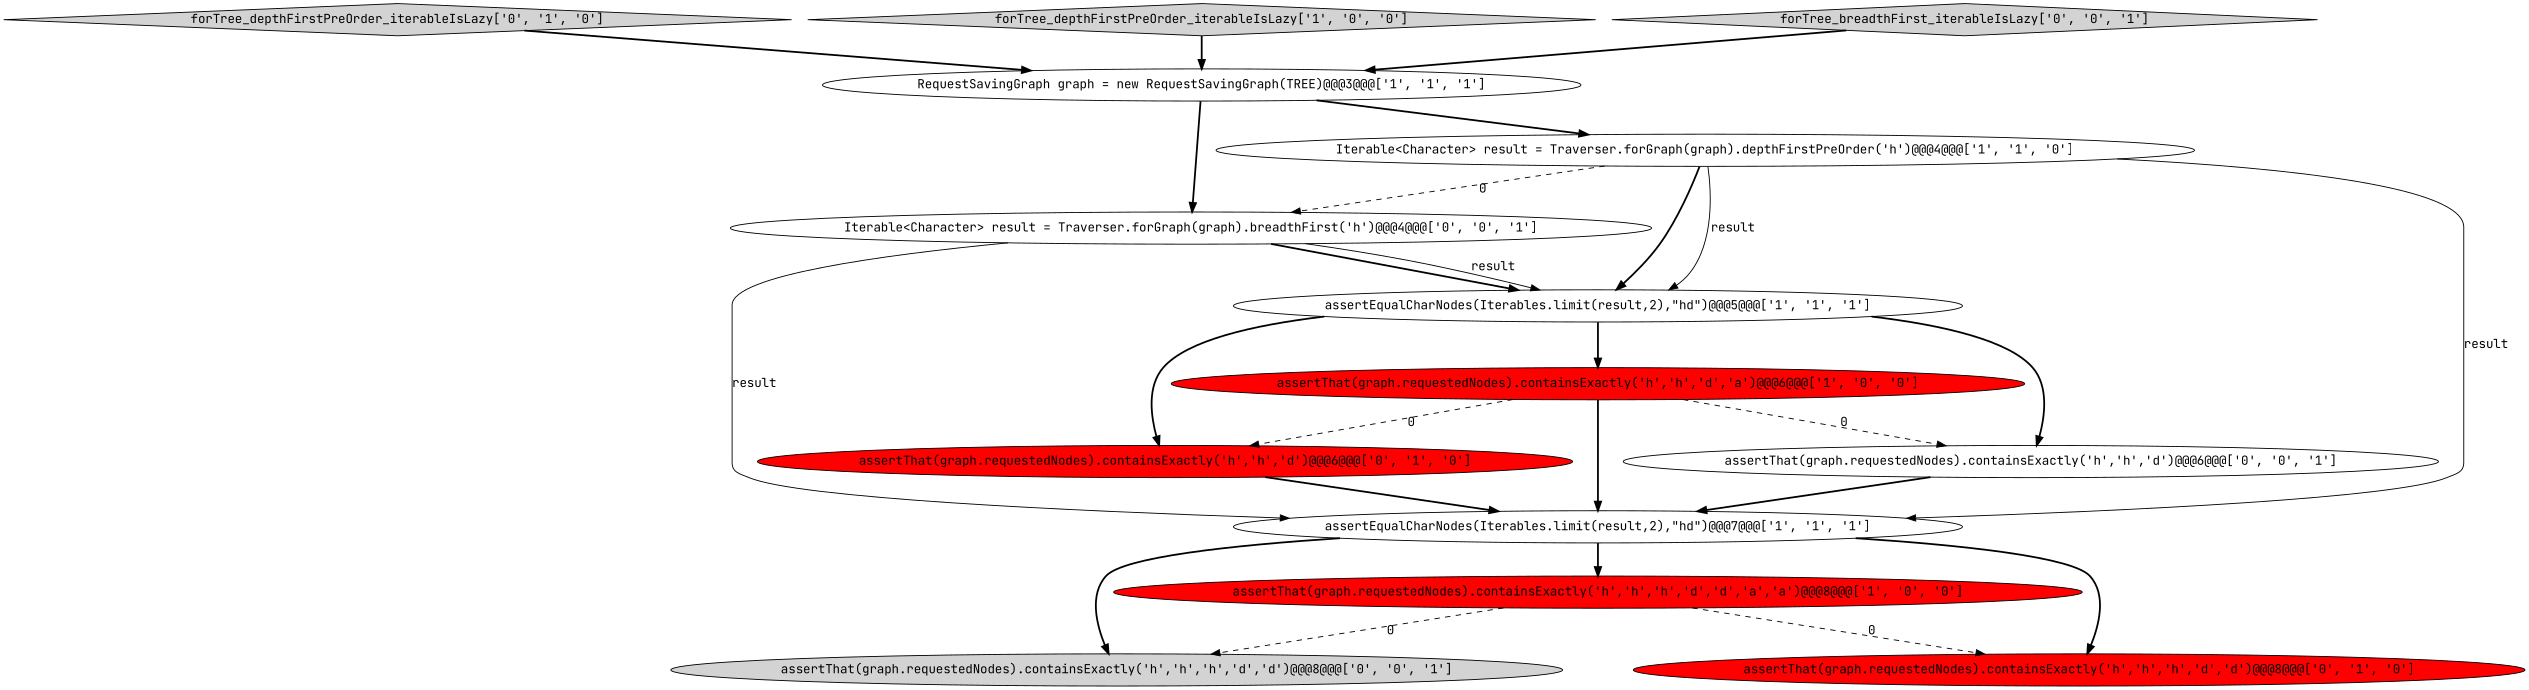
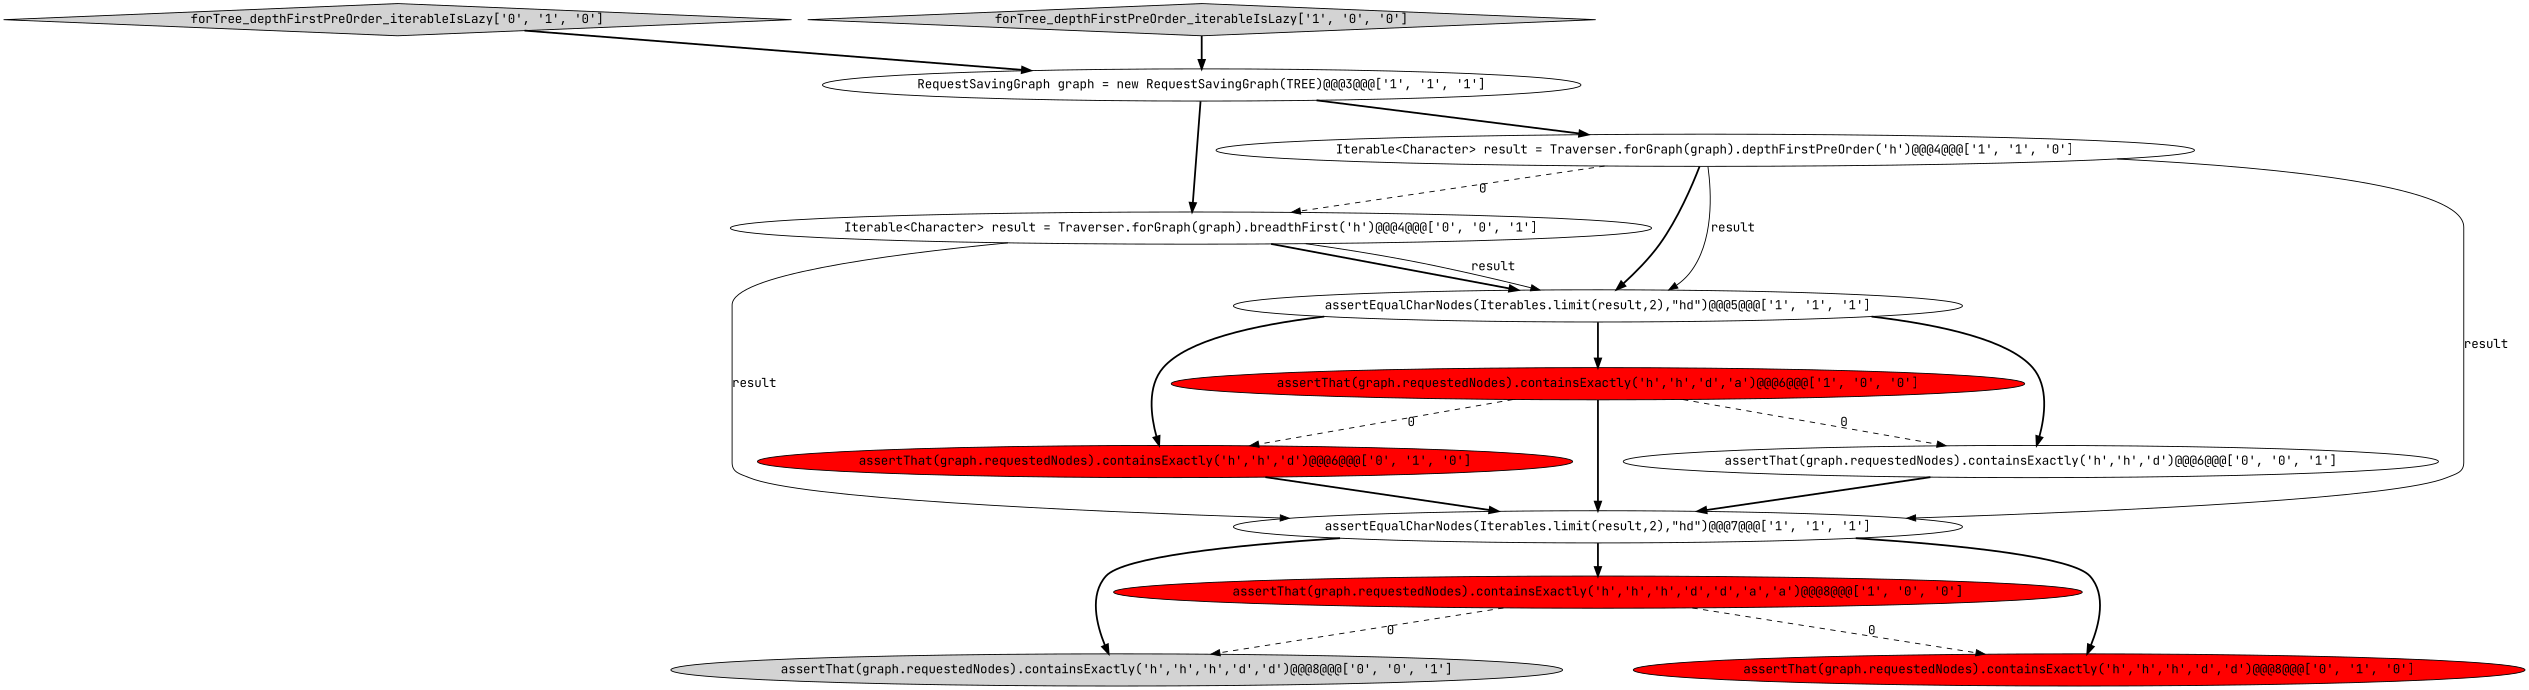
node "forTree_breadthFirst_iterableIsLazy['0', '0', '1']": removed
